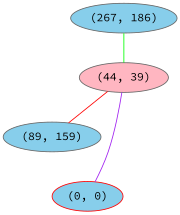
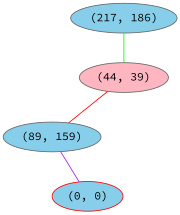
node "(267, 186)": label "(267, 186)" -> "(217, 186)"
edge "(44, 39)" -- "(0, 0)": now "(89, 159)" -- "(0, 0)"
